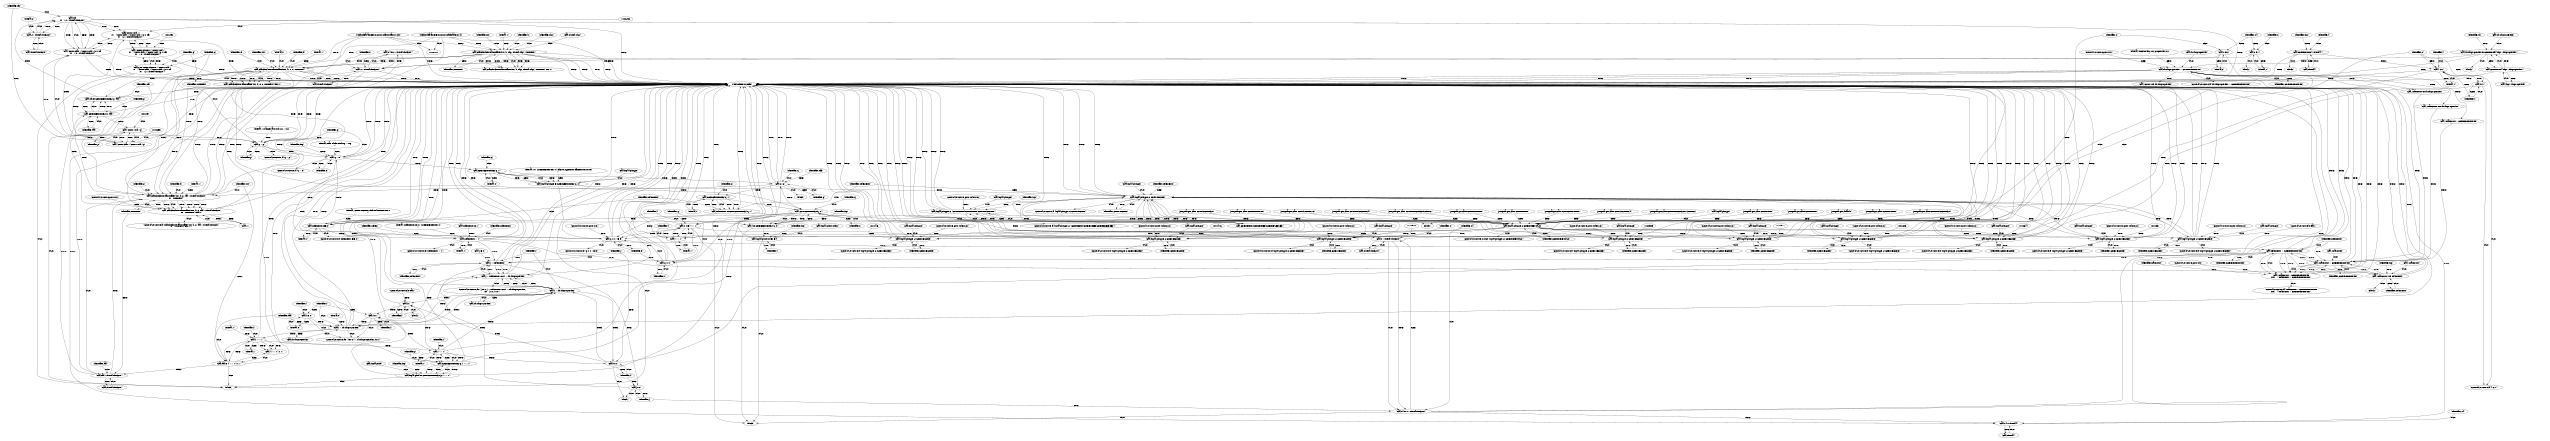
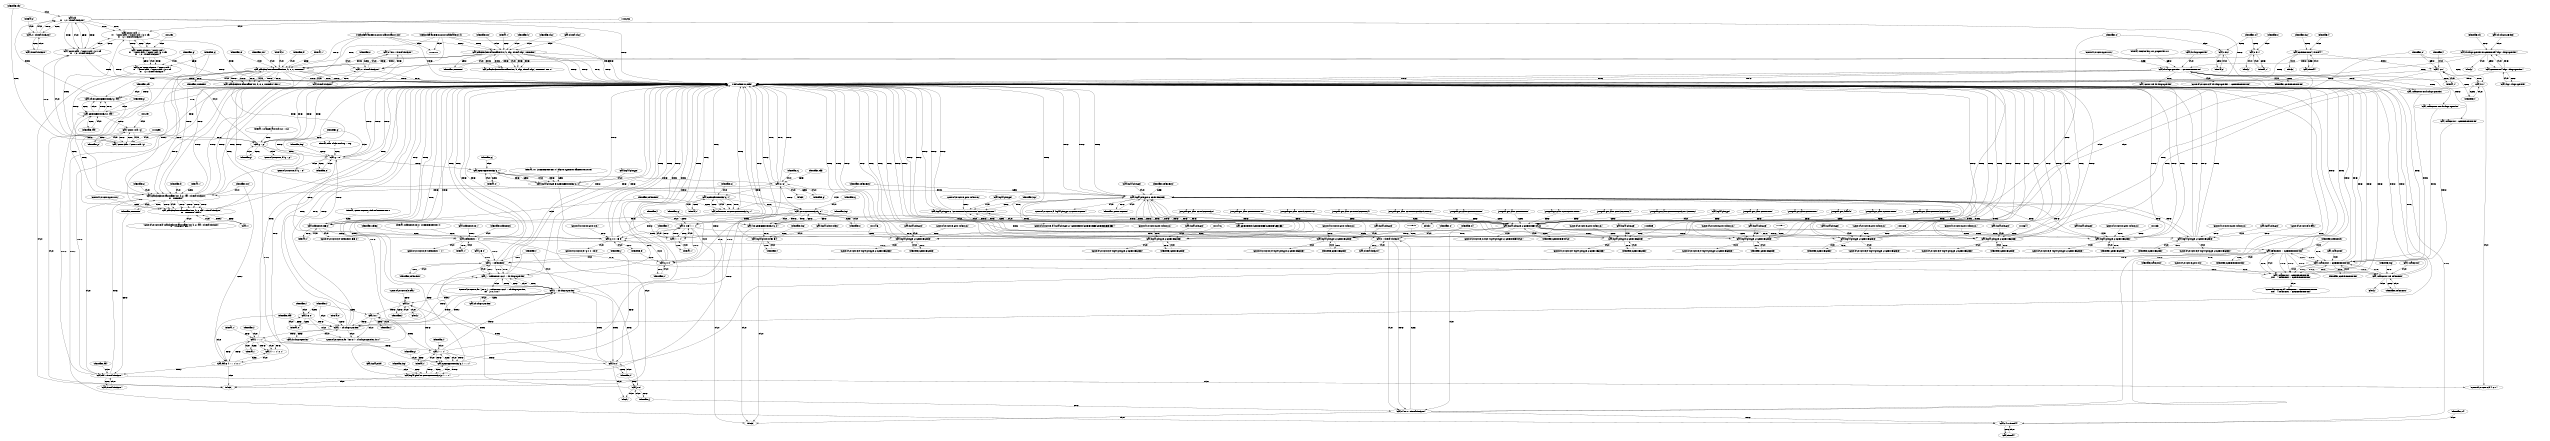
edge "(Call,ofs = CDF_GETUINT32(p, tail))" -> "(MethodReturn,RET)": reversed
edge "(Call,l & 1)" -> "(ControlStructure,if (l & 1))": now "(Call,tail * sizeof(uint32_t))" -> "(ControlStructure,if (l & 1))"
